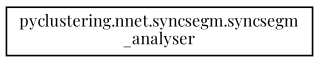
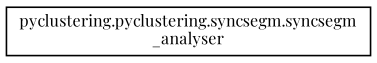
node "pyclustering.nnet.syncsegm.syncsegm _analyser": label "pyclustering.nnet.syncsegm.syncsegm _analyser" -> "pyclustering.pyclustering.syncsegm.syncsegm _analyser"
